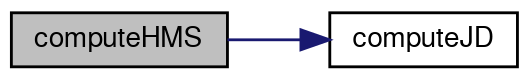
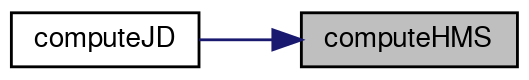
edge "computeHMS" -> "computeJD": reversed
